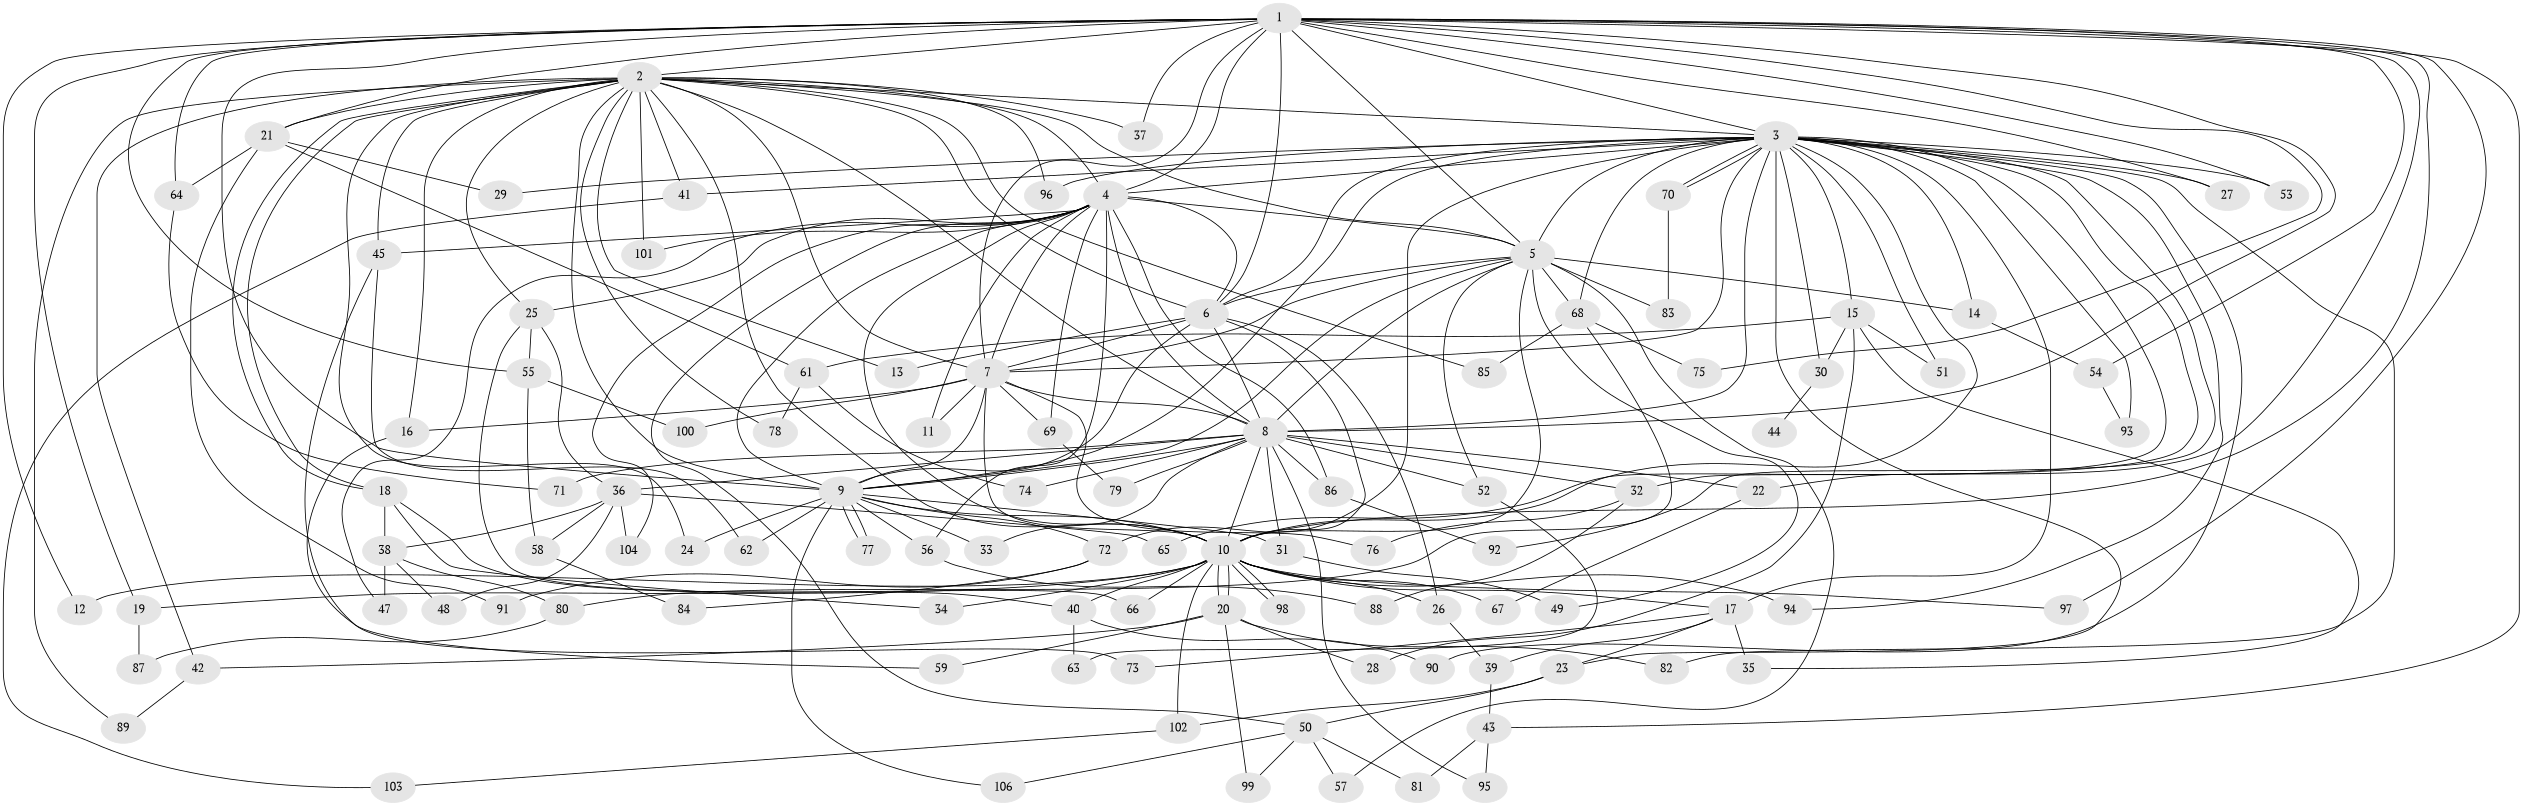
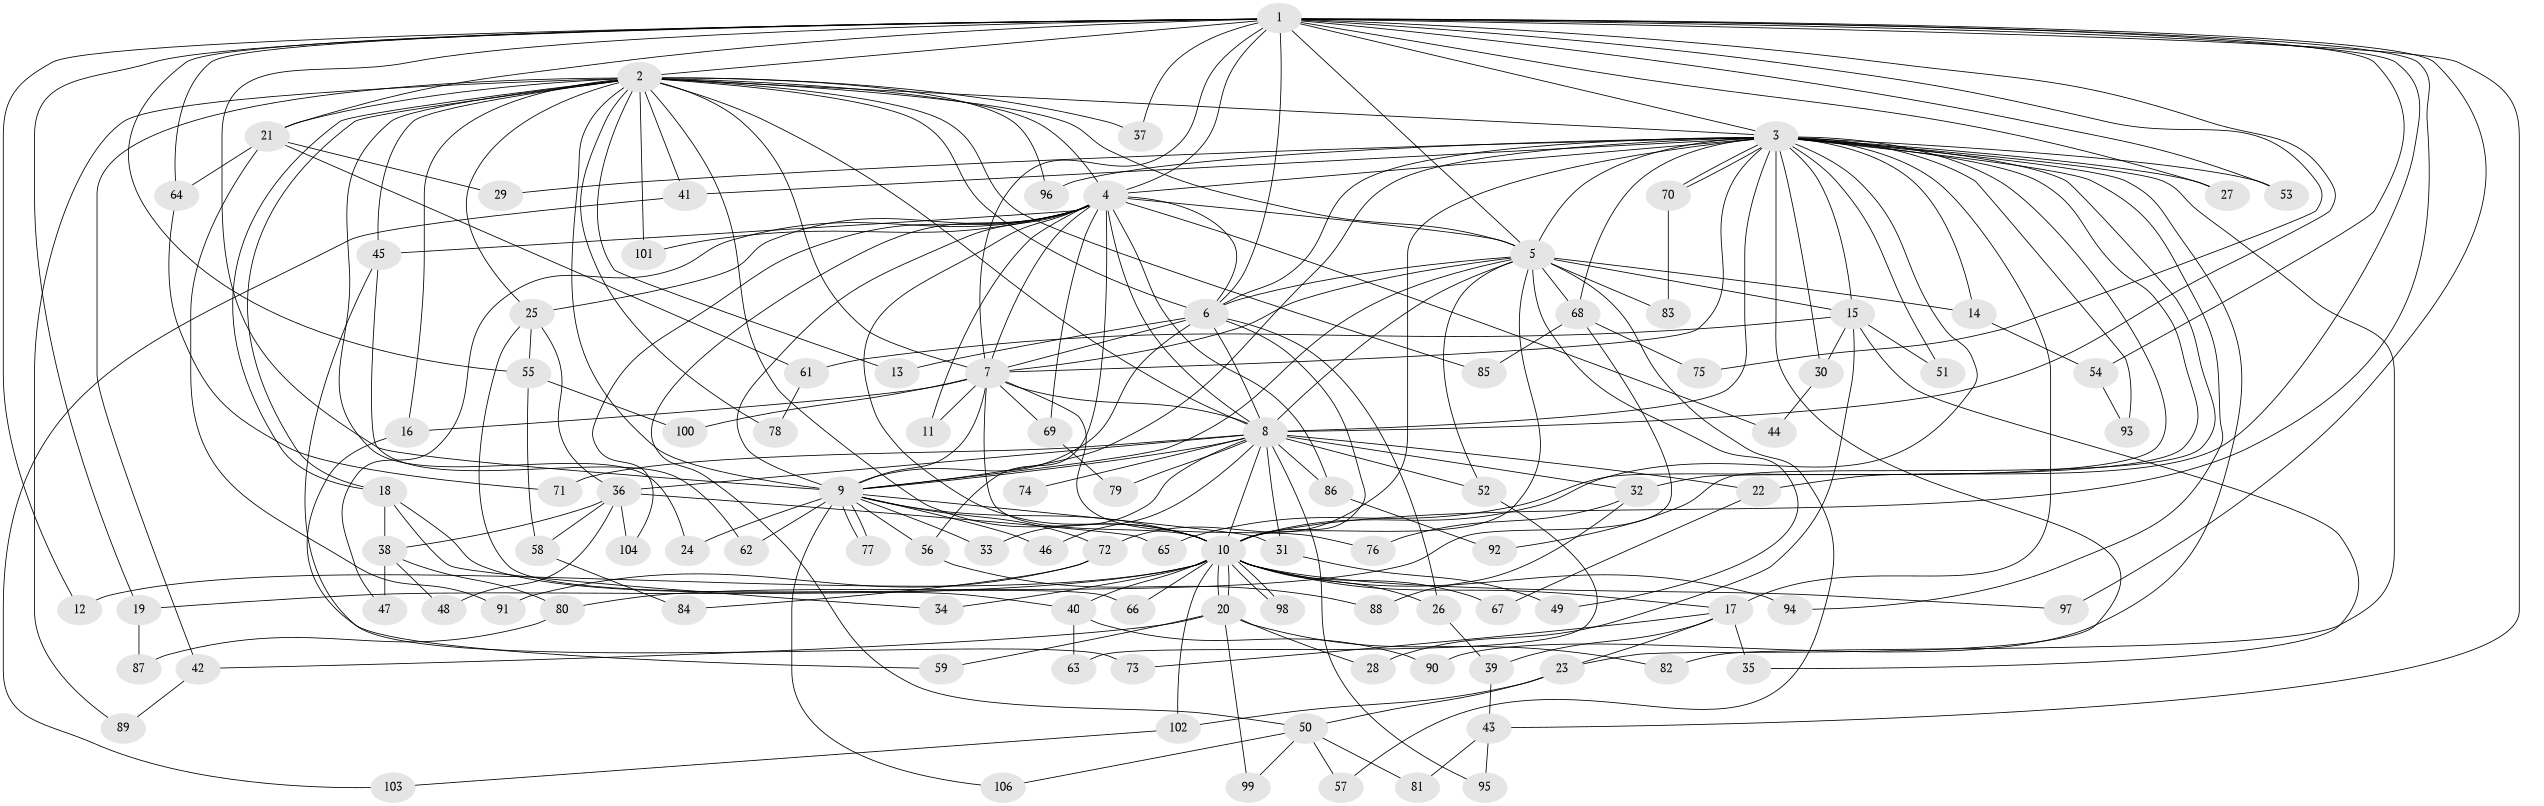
edge "5" -- "15": added
edge "4" -- "44": added
edge "61" -- "74": removed
node "46": added
